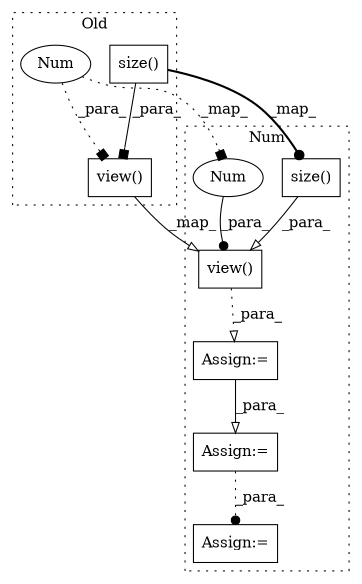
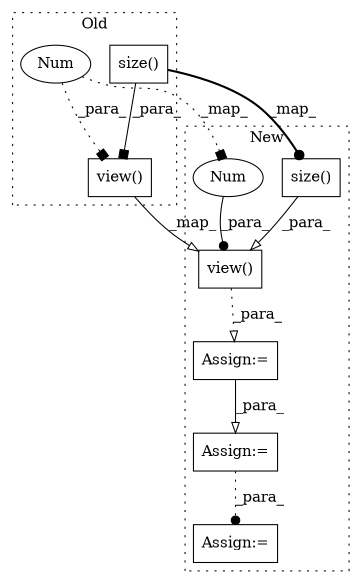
cluster "Num": label "Num" -> "New"
